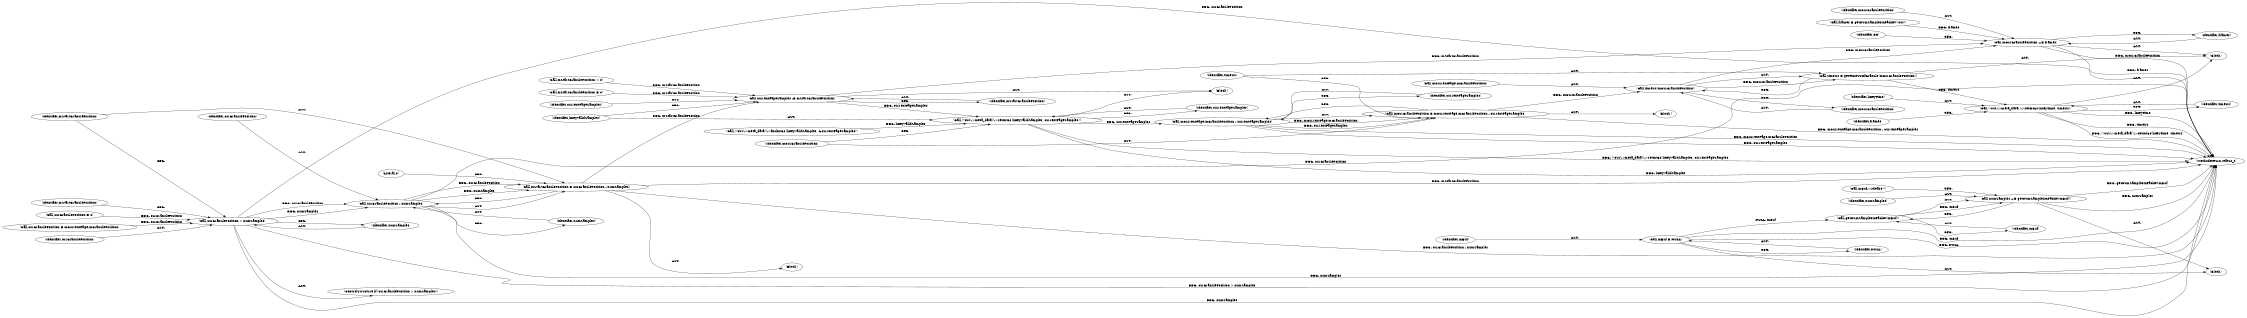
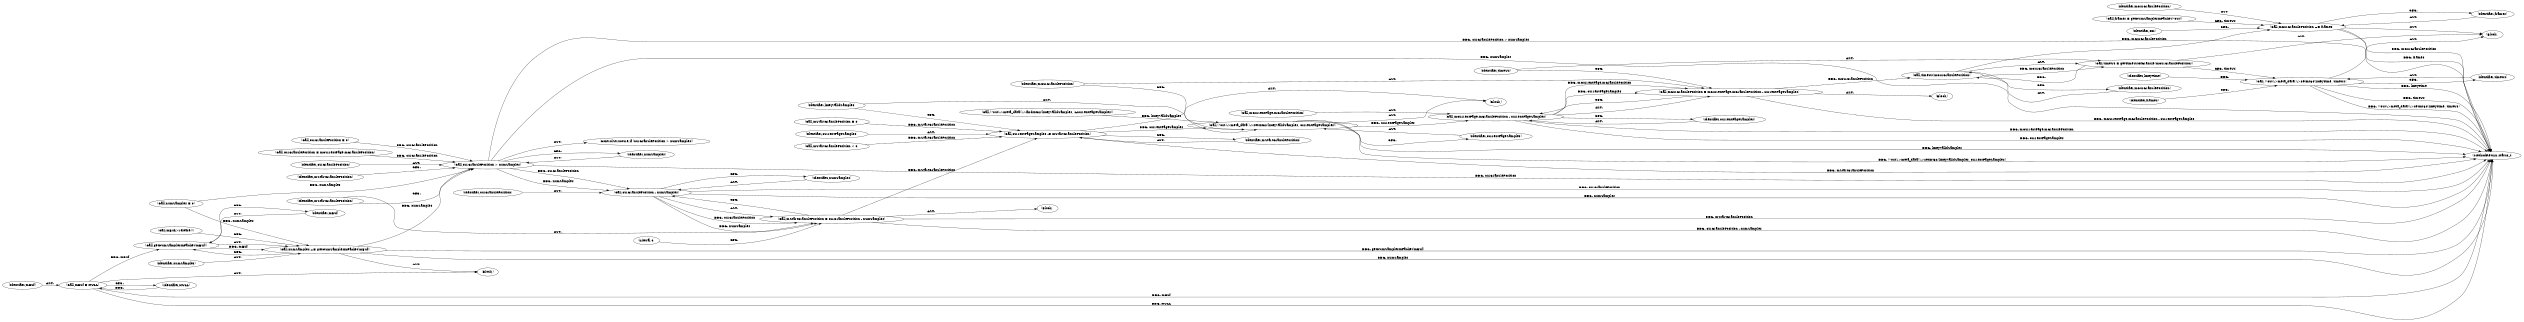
edge "(Call,frames = getNumSamplesInPacket(*out))" -> "(Call,mCurGranulePosition += frames)": label "DDG: frames" -> "CFG: timeUs"
edge "(Call,currentPageSamples -= mStartGranulePosition)" -> "(Call,mCurGranulePosition += frames)": now "(Call,currentPageSamples -= mStartGranulePosition)" -> "(MethodReturn,status_t)"
edge "(Call,mCurrentPage.mGranulePosition)" -> "(Call,timeUs(mCurGranulePosition))": now "(Call,mCurrentPage.mGranulePosition)" -> "(Call,mCurrentPage.mGranulePosition - currentPageSamples)"
edge "(Call,timeUs = getTimeUsOfGranule(mCurGranulePosition))" -> "(Call,timeUs(mCurGranulePosition))": label "CFG: " -> "DDG: "
edge "(Identifier,kKeyTime)" -> "(Call,(*out)->meta_data()->setInt64(kKeyTime, timeUs))": label "AST: " -> "DDG: "
node "(Call,numSamples = 0)": added
edge "(Call,numSamples += getNumSamplesInPacket(mBuf))" -> "(Call,curGranulePosition > numSamples)": added, label "DDG: numSamples"
edge "(Call,mBuf = NULL)" -> "(Call,getNumSamplesInPacket(mBuf))": label "NULL: mBuf" -> "DDG: mBuf"
edge "(Identifier,NULL)" -> "(Call,mBuf = NULL)": label "AST: " -> "DDG: "
